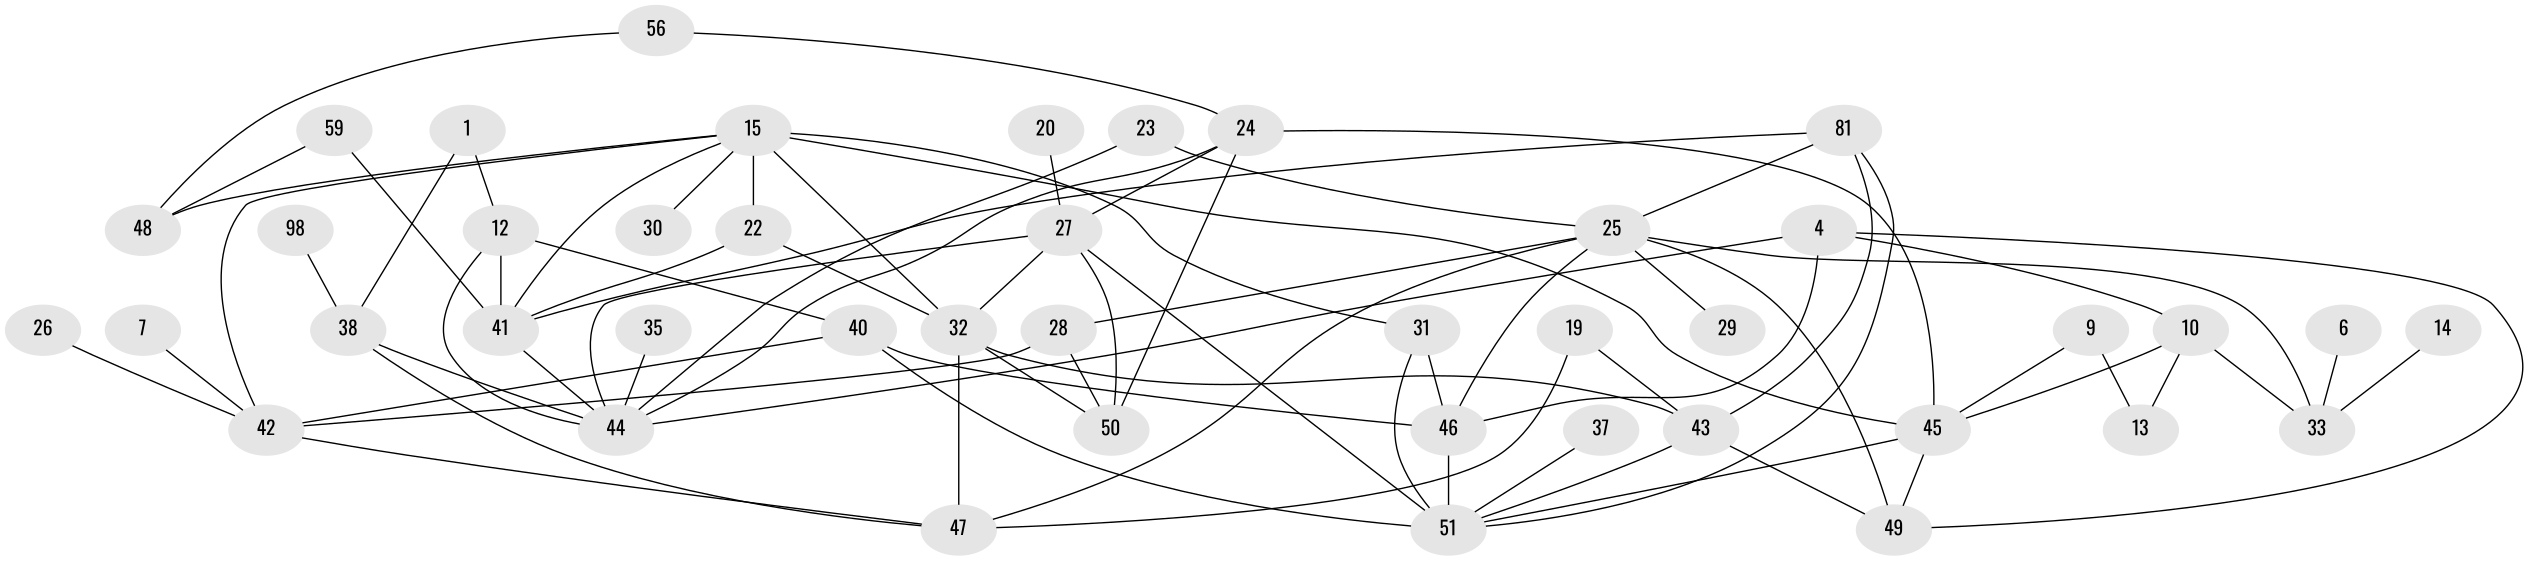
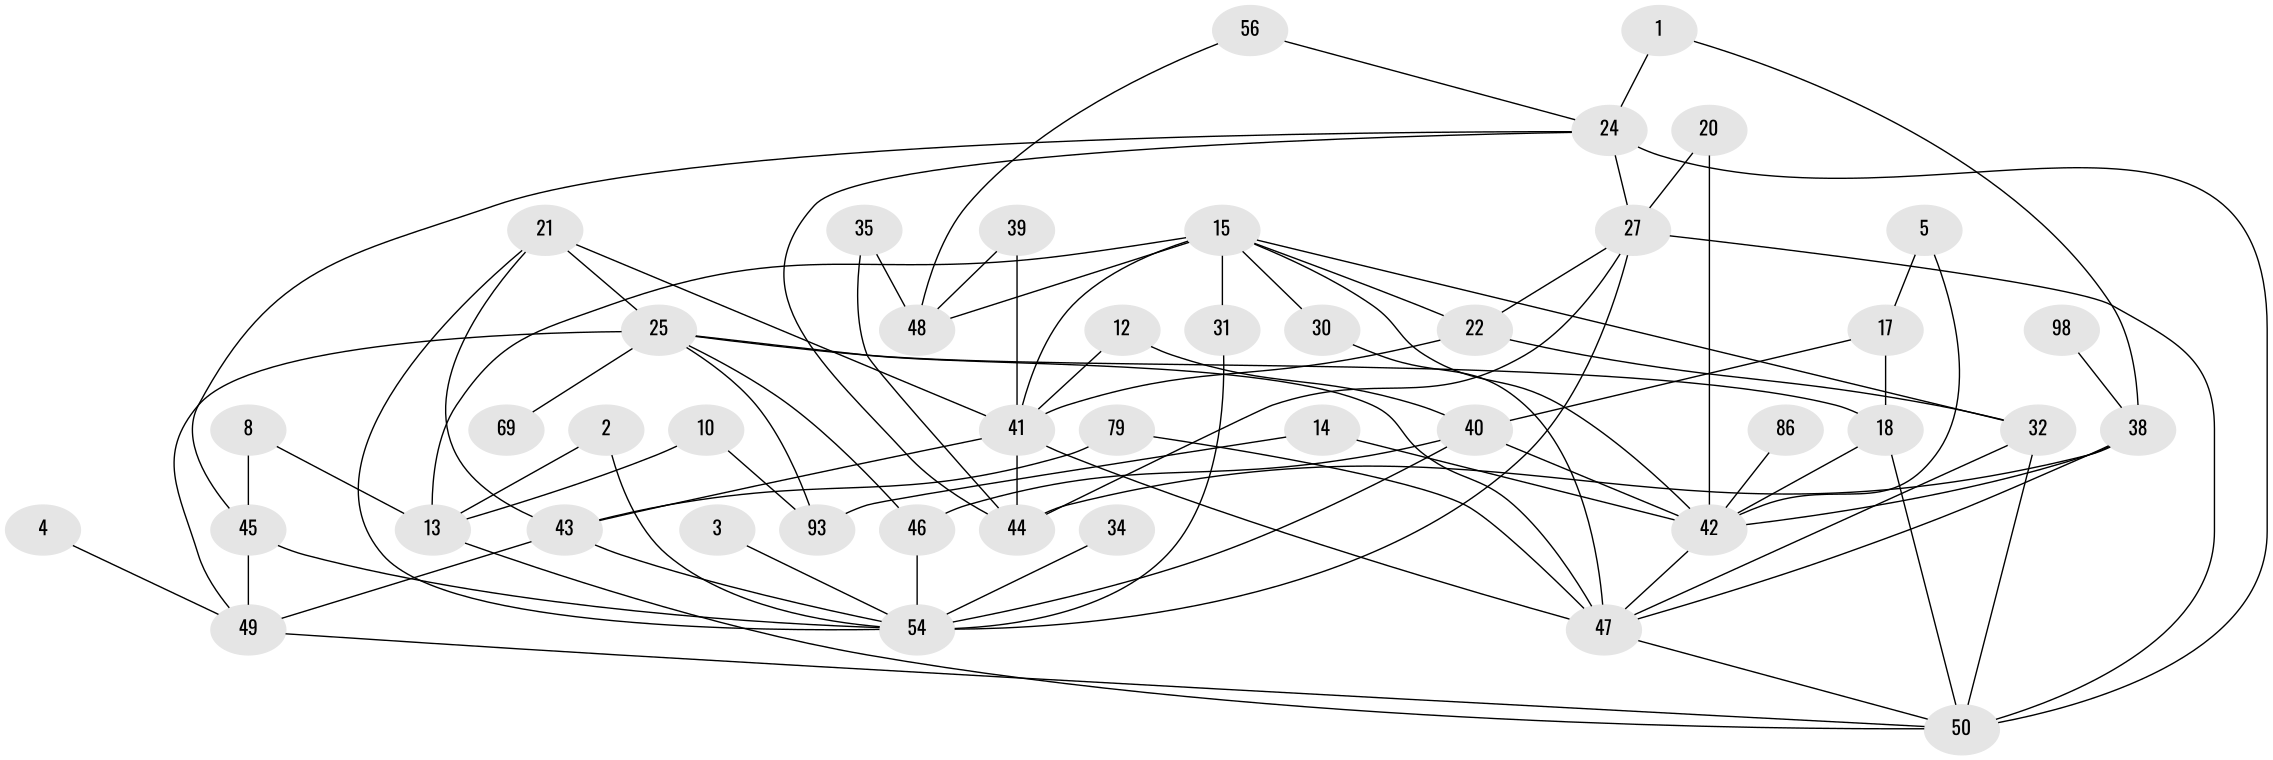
node "59": label "59" -> "39"
node "23": removed
node "81": label "81" -> "21"
edge "1" -- "12": now "1" -- "24"
edge "15" -- "45": now "15" -- "13"
edge "4" -- "10": removed
edge "35" -- "48": added
edge "27" -- "32": now "27" -- "22"
node "26": label "26" -> "86"
node "7": label "7" -> "5"
node "28": label "28" -> "18"
node "19": label "19" -> "79"
edge "20" -- "42": added
node "29": label "29" -> "69"
node "17": added
node "9": label "9" -> "8"
node "6": removed
edge "4" -- "44": removed
edge "12" -- "44": removed
edge "32" -- "43": now "41" -- "43"
edge "10" -- "45": removed
edge "31" -- "46": removed
edge "4" -- "46": removed
edge "30" -- "47": added
node "2": added
node "37": label "37" -> "34"
node "33": label "33" -> "93"
edge "14" -- "42": added
edge "38" -- "42": added
node "3": added
node "51": label "51" -> "54"
edge "41" -- "47": added
edge "47" -- "50": added
edge "49" -- "50": added
edge "13" -- "50": added
